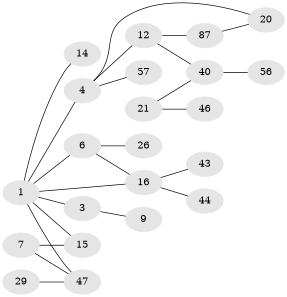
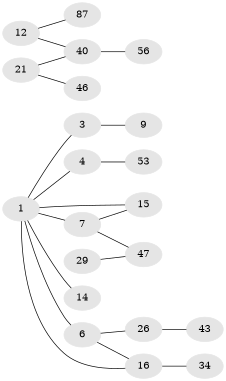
node "20": removed
edge "12" -- "4": removed
node "57": label "57" -> "53"
edge "43" -- "16": now "43" -- "26"
node "44": label "44" -> "34"
edge "1" -- "47": now "1" -- "7"
